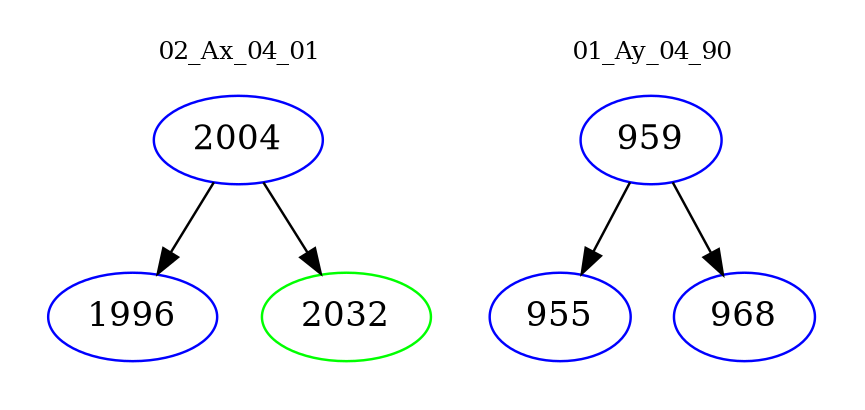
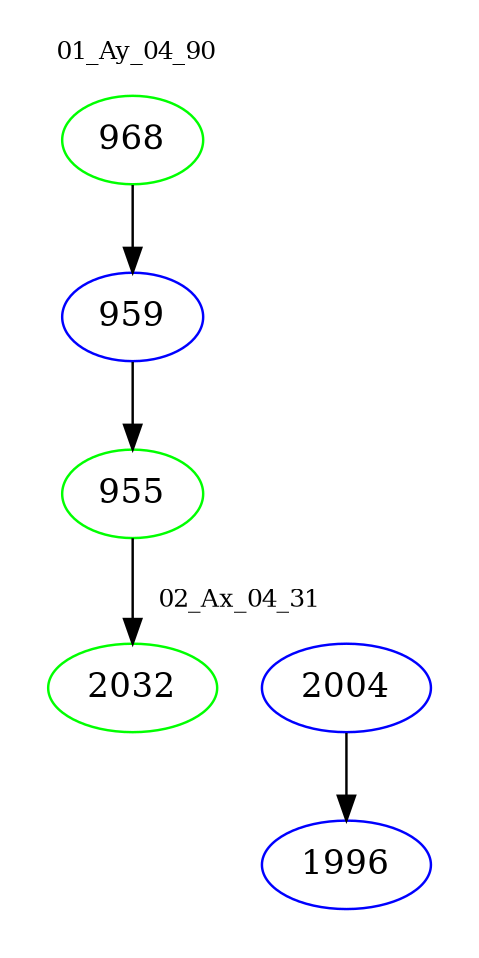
cluster "02_Ax_04_01": label "02_Ax_04_01" -> "02_Ax_04_31"
edge "2004" -> "2032": now "955" -> "2032"
edge "959" -> "968": reversed
node "955": color blue -> green
node "968": color blue -> green
